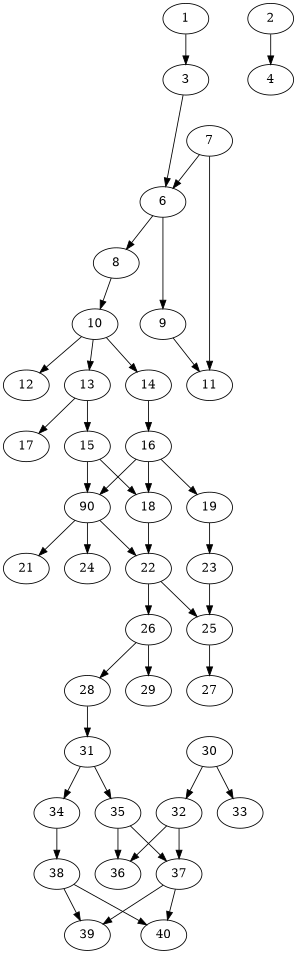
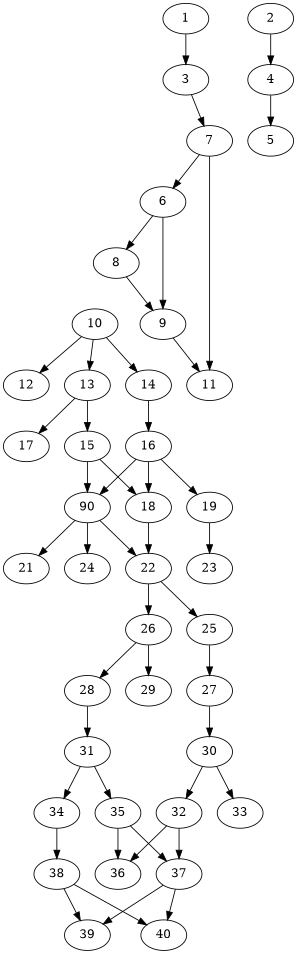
edge "3" -> "6": now "3" -> "7"
node "5": added
edge "8" -> "10": now "8" -> "9"
edge "23" -> "25": removed
edge "27" -> "30": added
